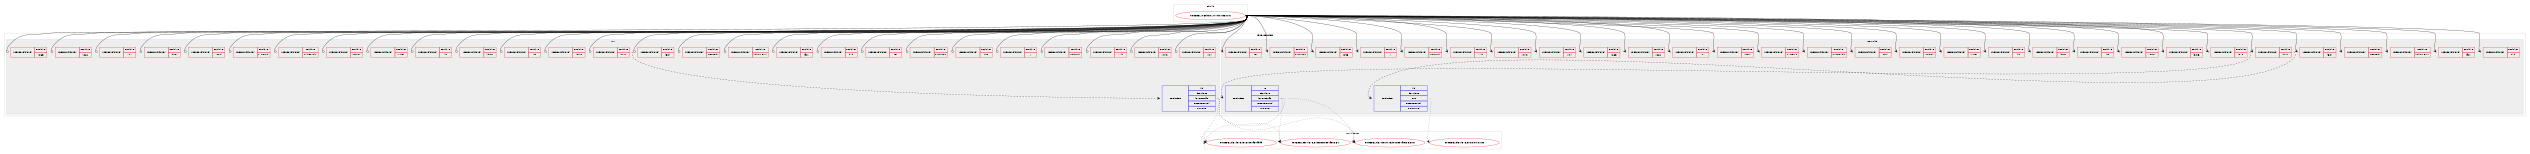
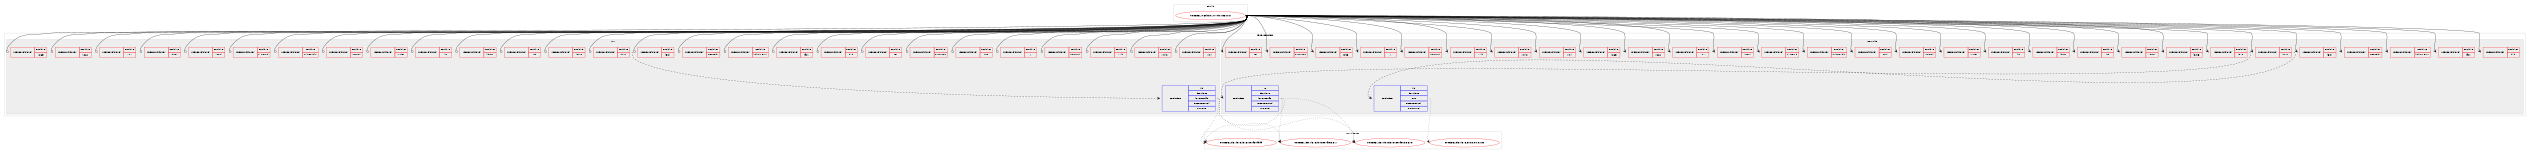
node "portage://dev-java/autostart-config-2.3.4": label "portage://dev-java/autostart-config-2.3.4" -> "portage://dev-java/java-config-2.3.4"
node "portage://dev-positive/java-config-2.3.3-r1": label "portage://dev-positive/java-config-2.3.3-r1" -> "portage://dev-java/java-config-2.3.3-r1"
